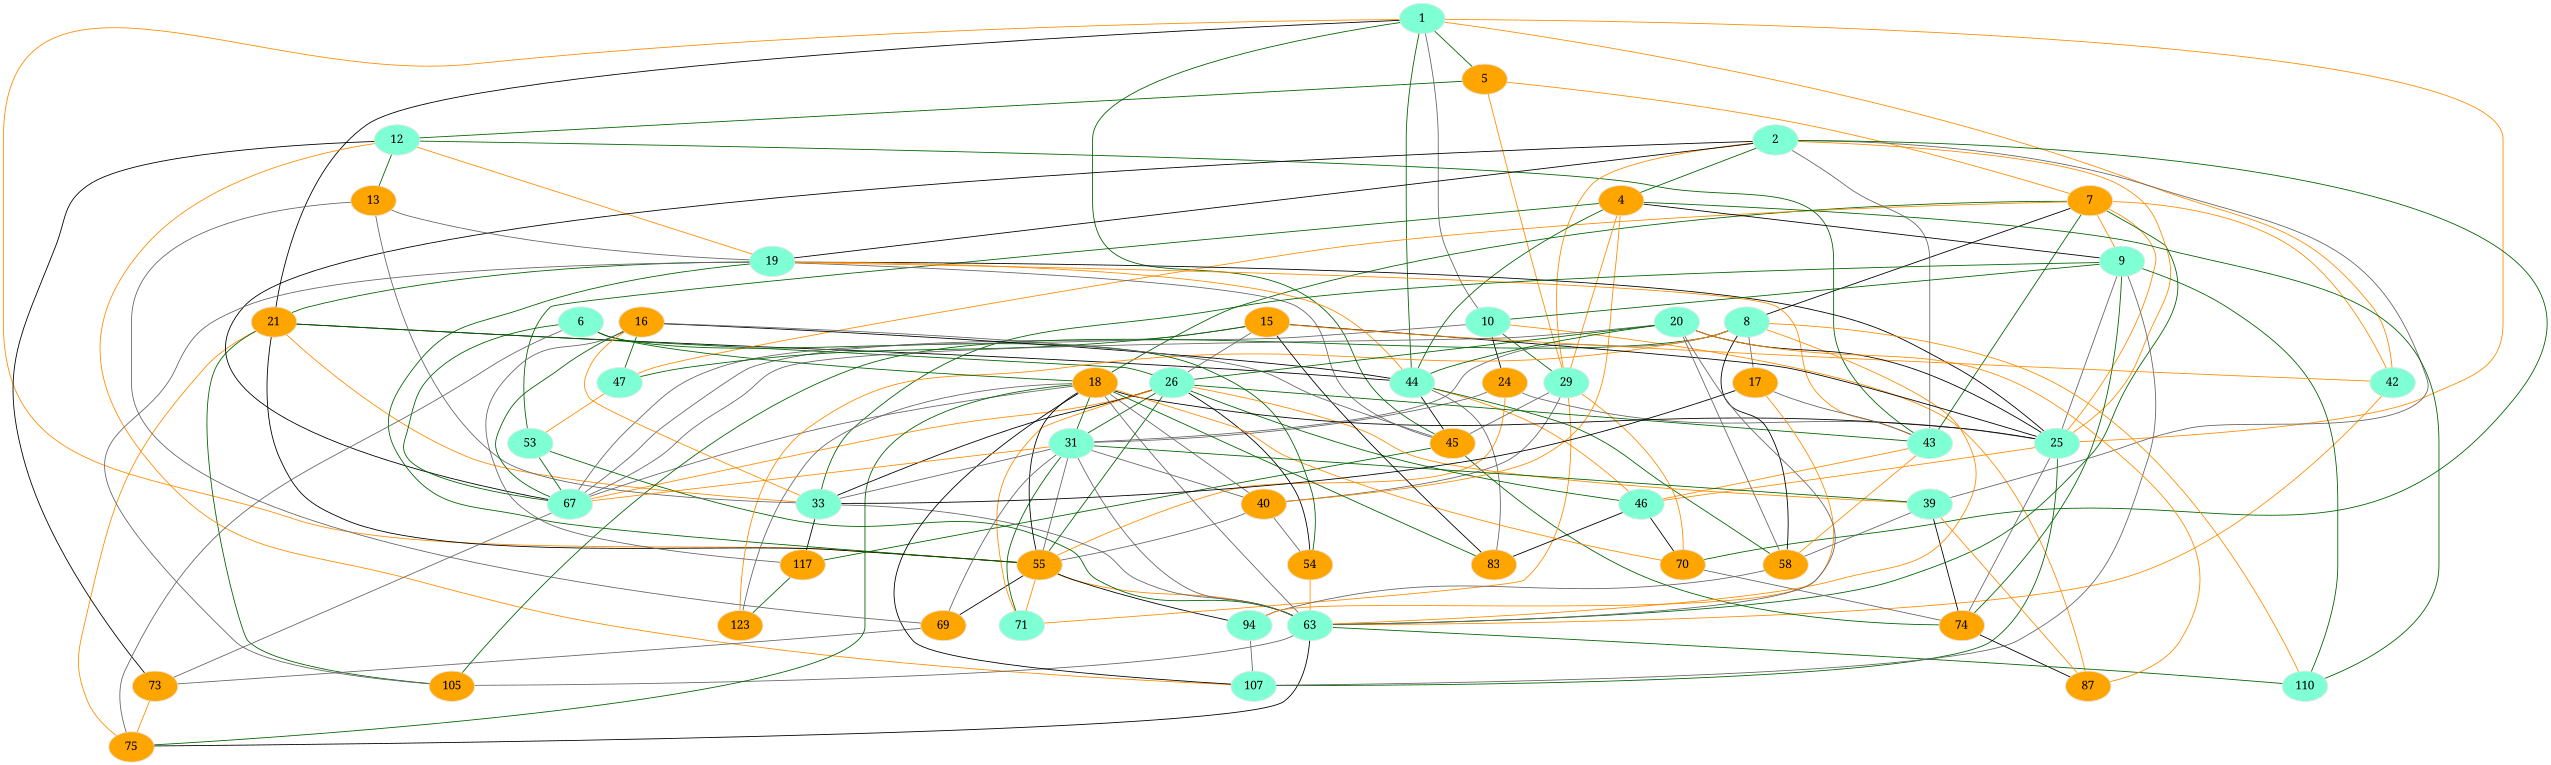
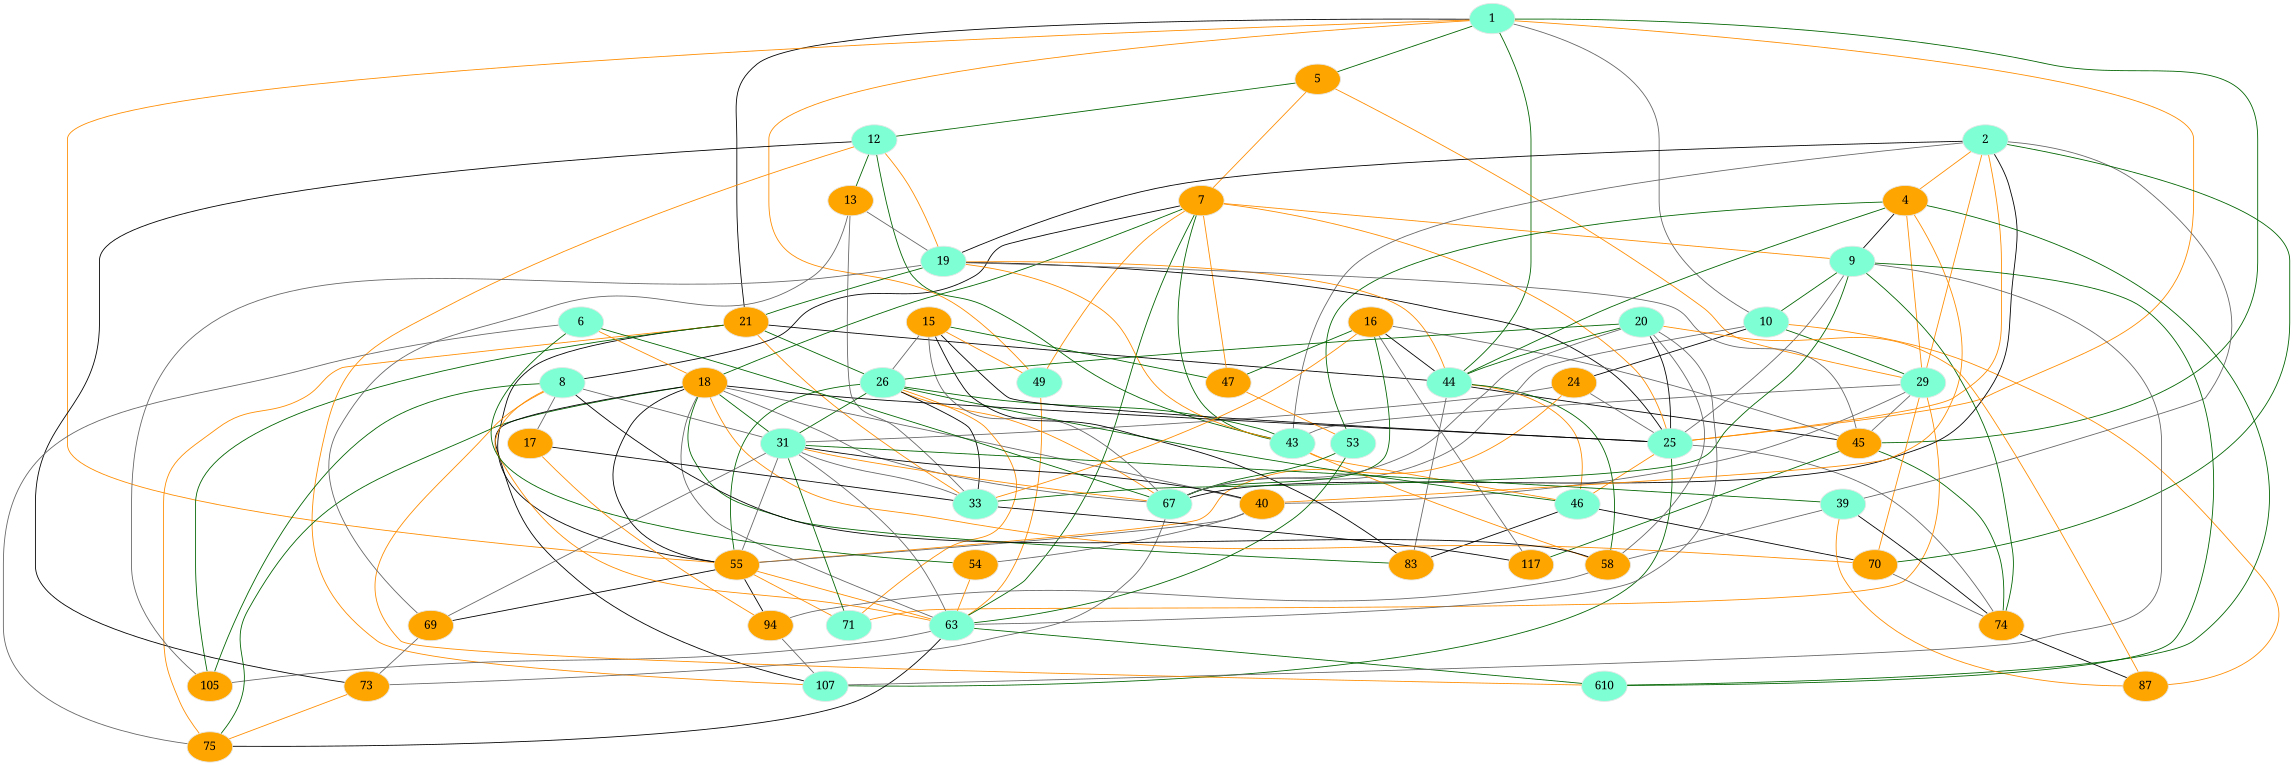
edge "2" -- "4": color darkgreen -> darkorange
edge "6" -- "18": color darkgreen -> darkorange
node "47": fillcolor aquamarine -> orange
node "42": label "42" -> "49"
edge "17" -- "43": now "29" -- "43"
edge "26" -- "54": removed
edge "26" -- "39": removed
edge "31" -- "40": color gray40 -> black
edge "19" -- "55": removed
edge "33" -- "63": removed
node "123": removed
node "94": fillcolor aquamarine -> orange
node "110": label "110" -> "610"
